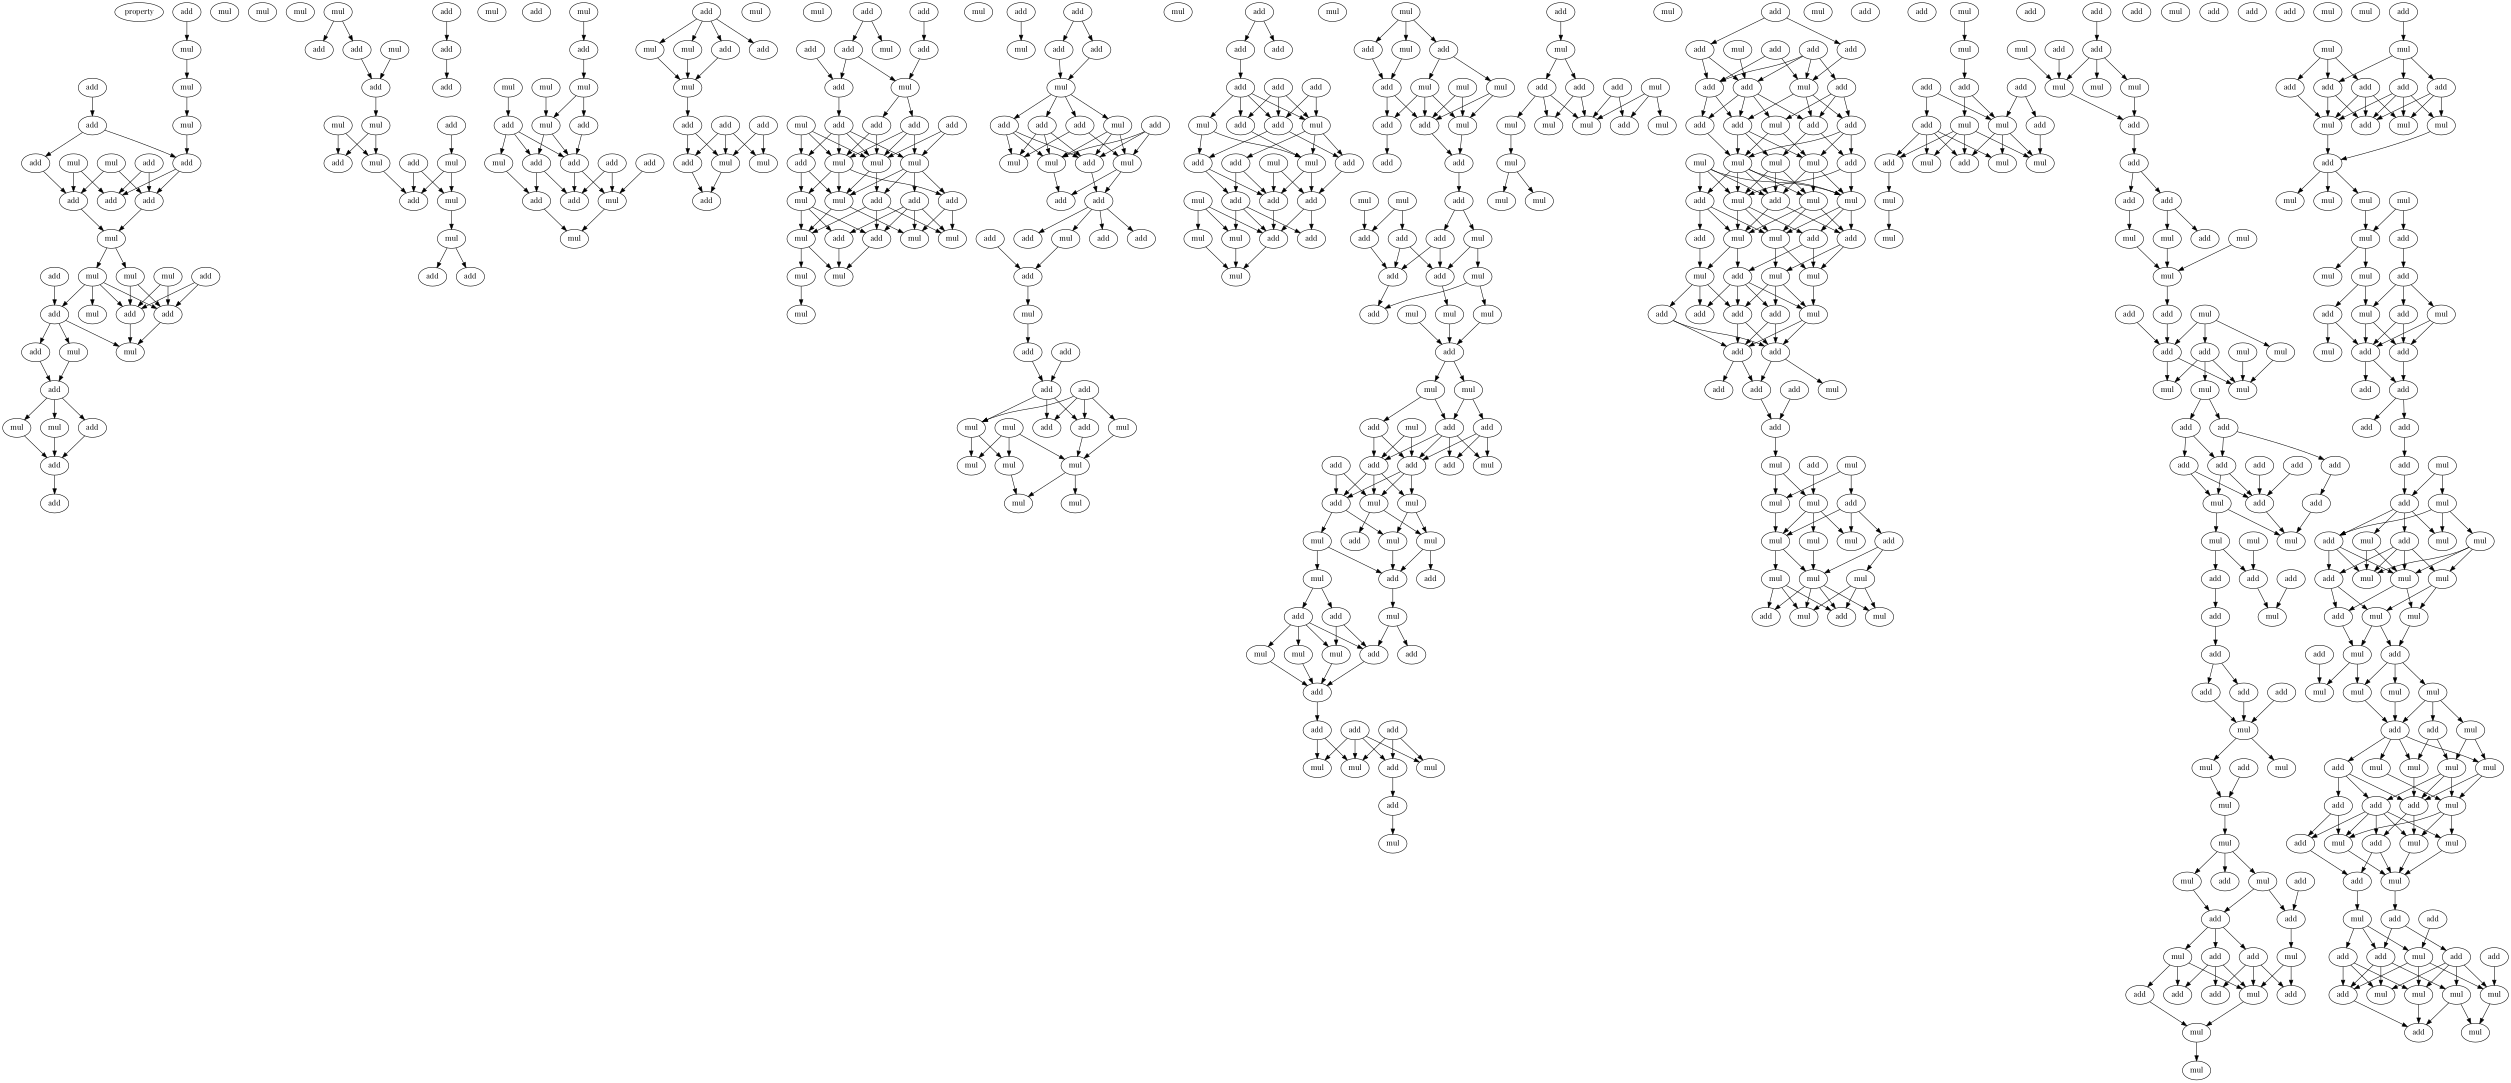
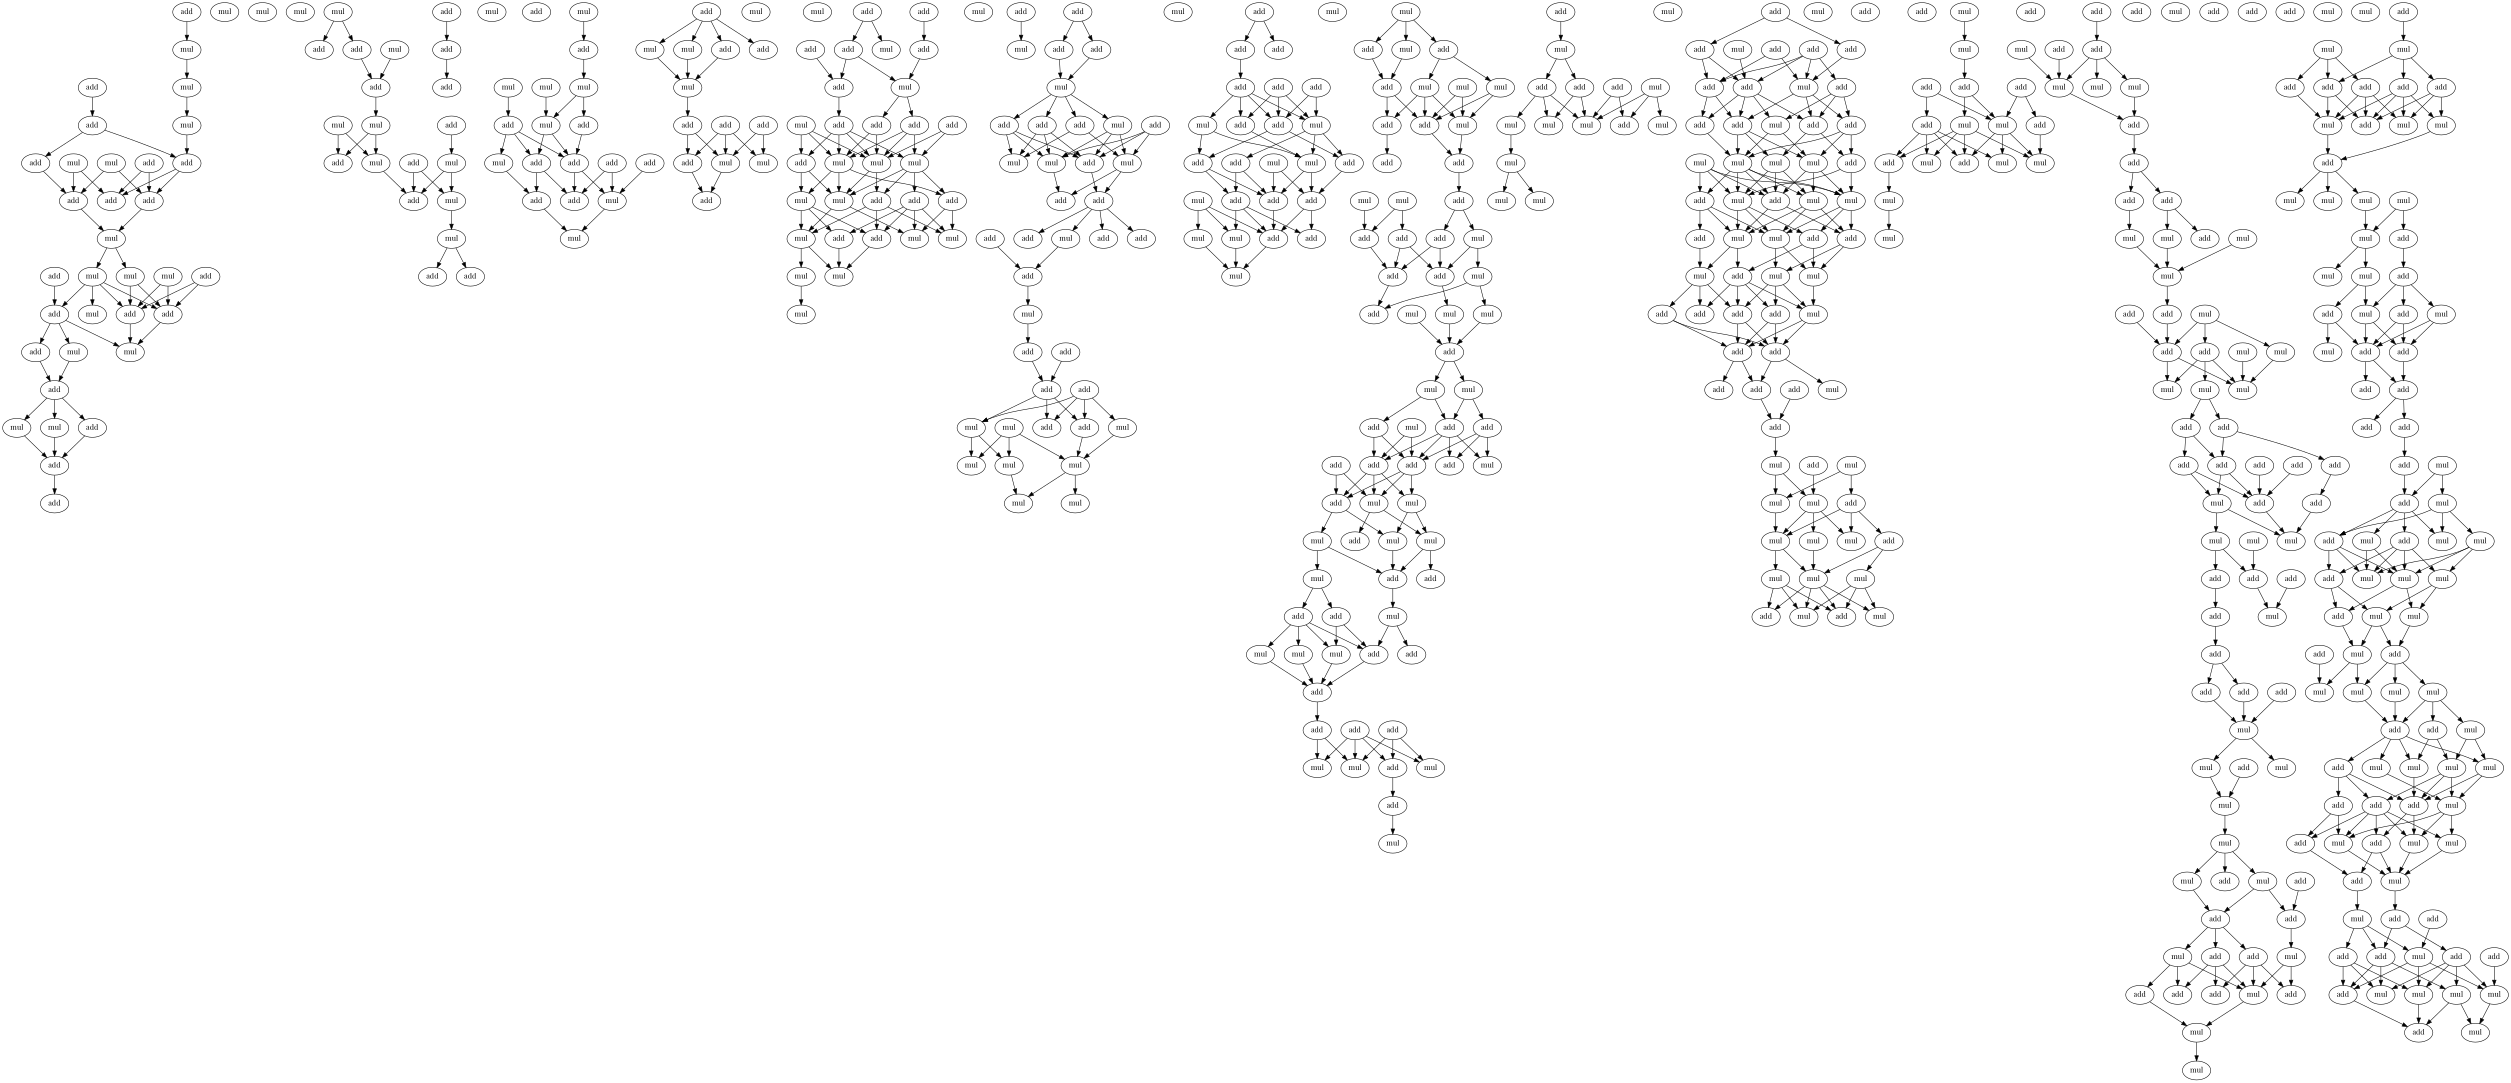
node "property": removed
